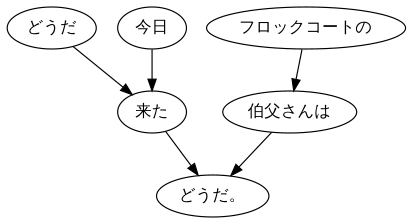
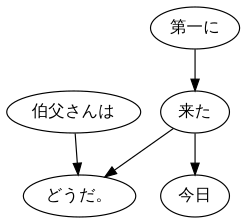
node "どうだ": label "どうだ" -> "第一に"
node "フロックコートの": removed
edge "今日" -> "来た": reversed
